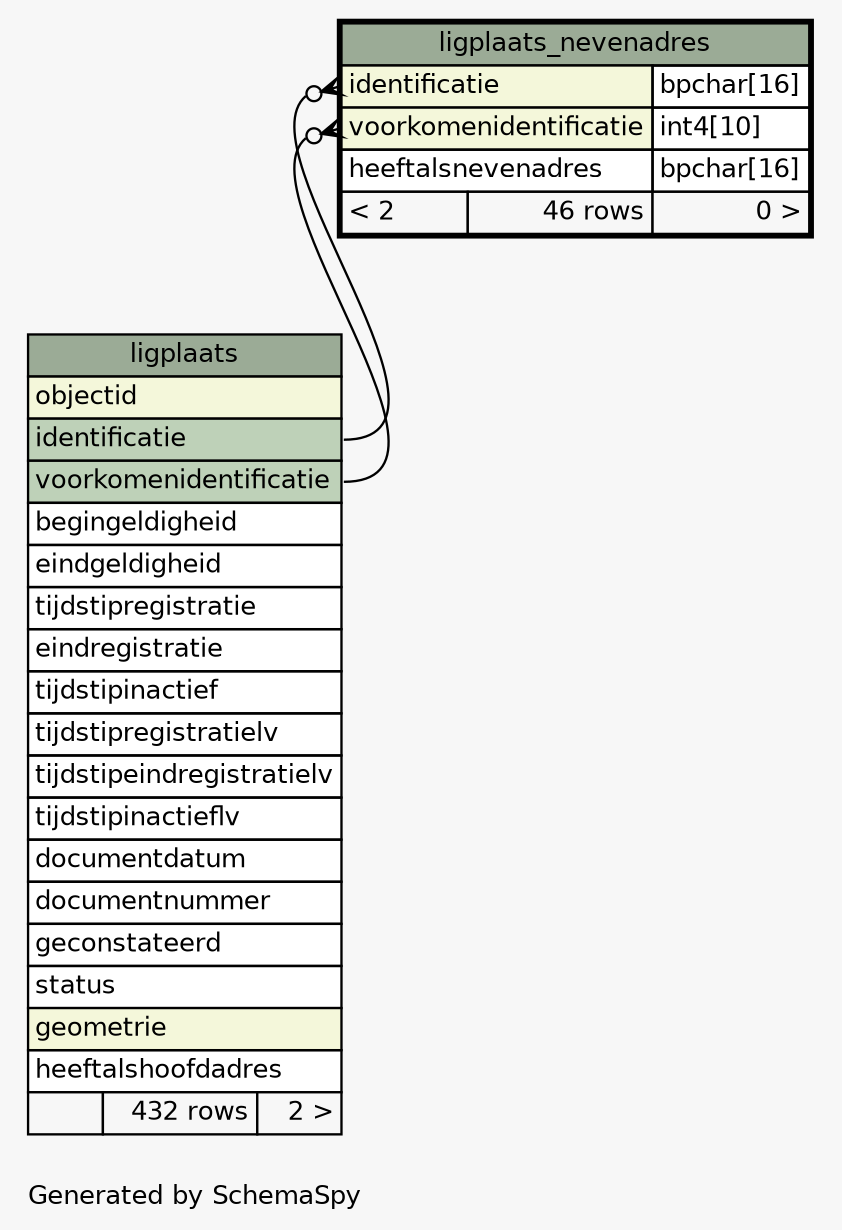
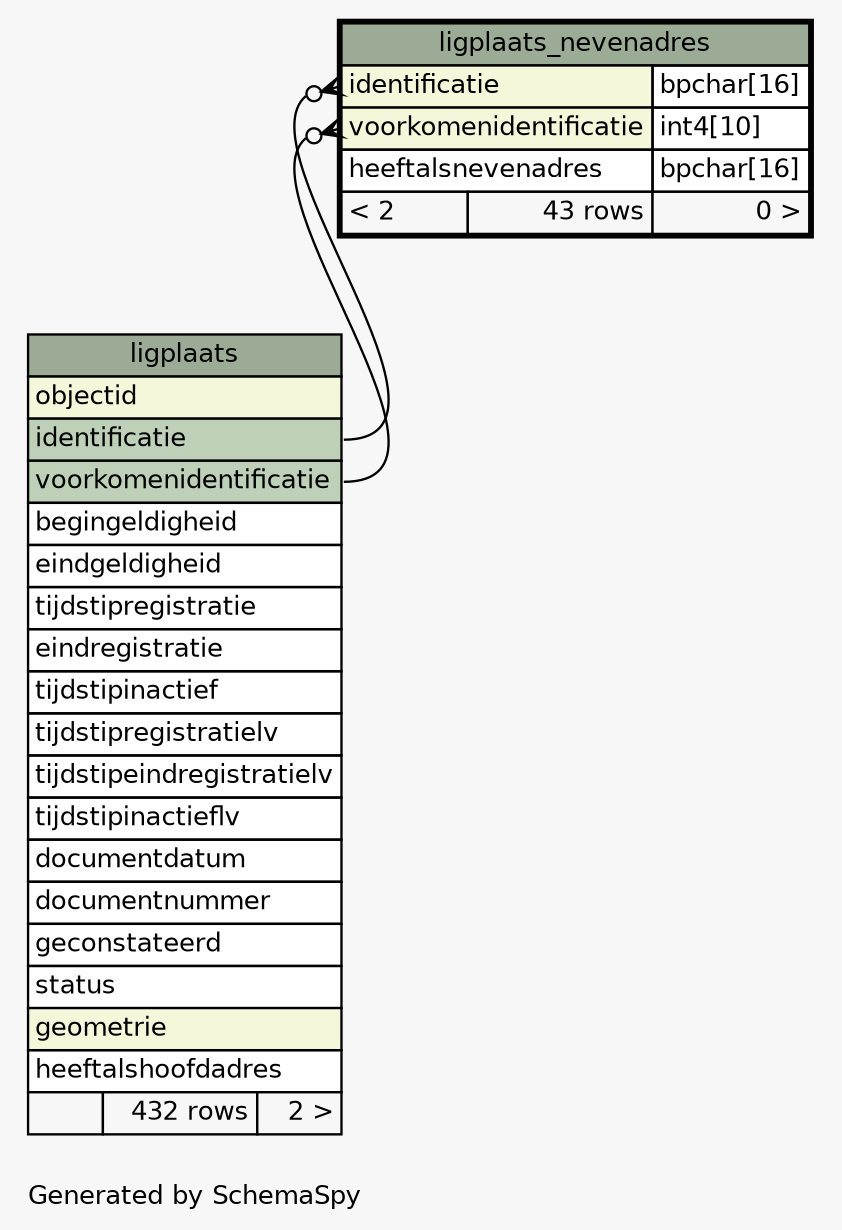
node "ligplaats_nevenadres": text "46 rows" -> "43 rows"
